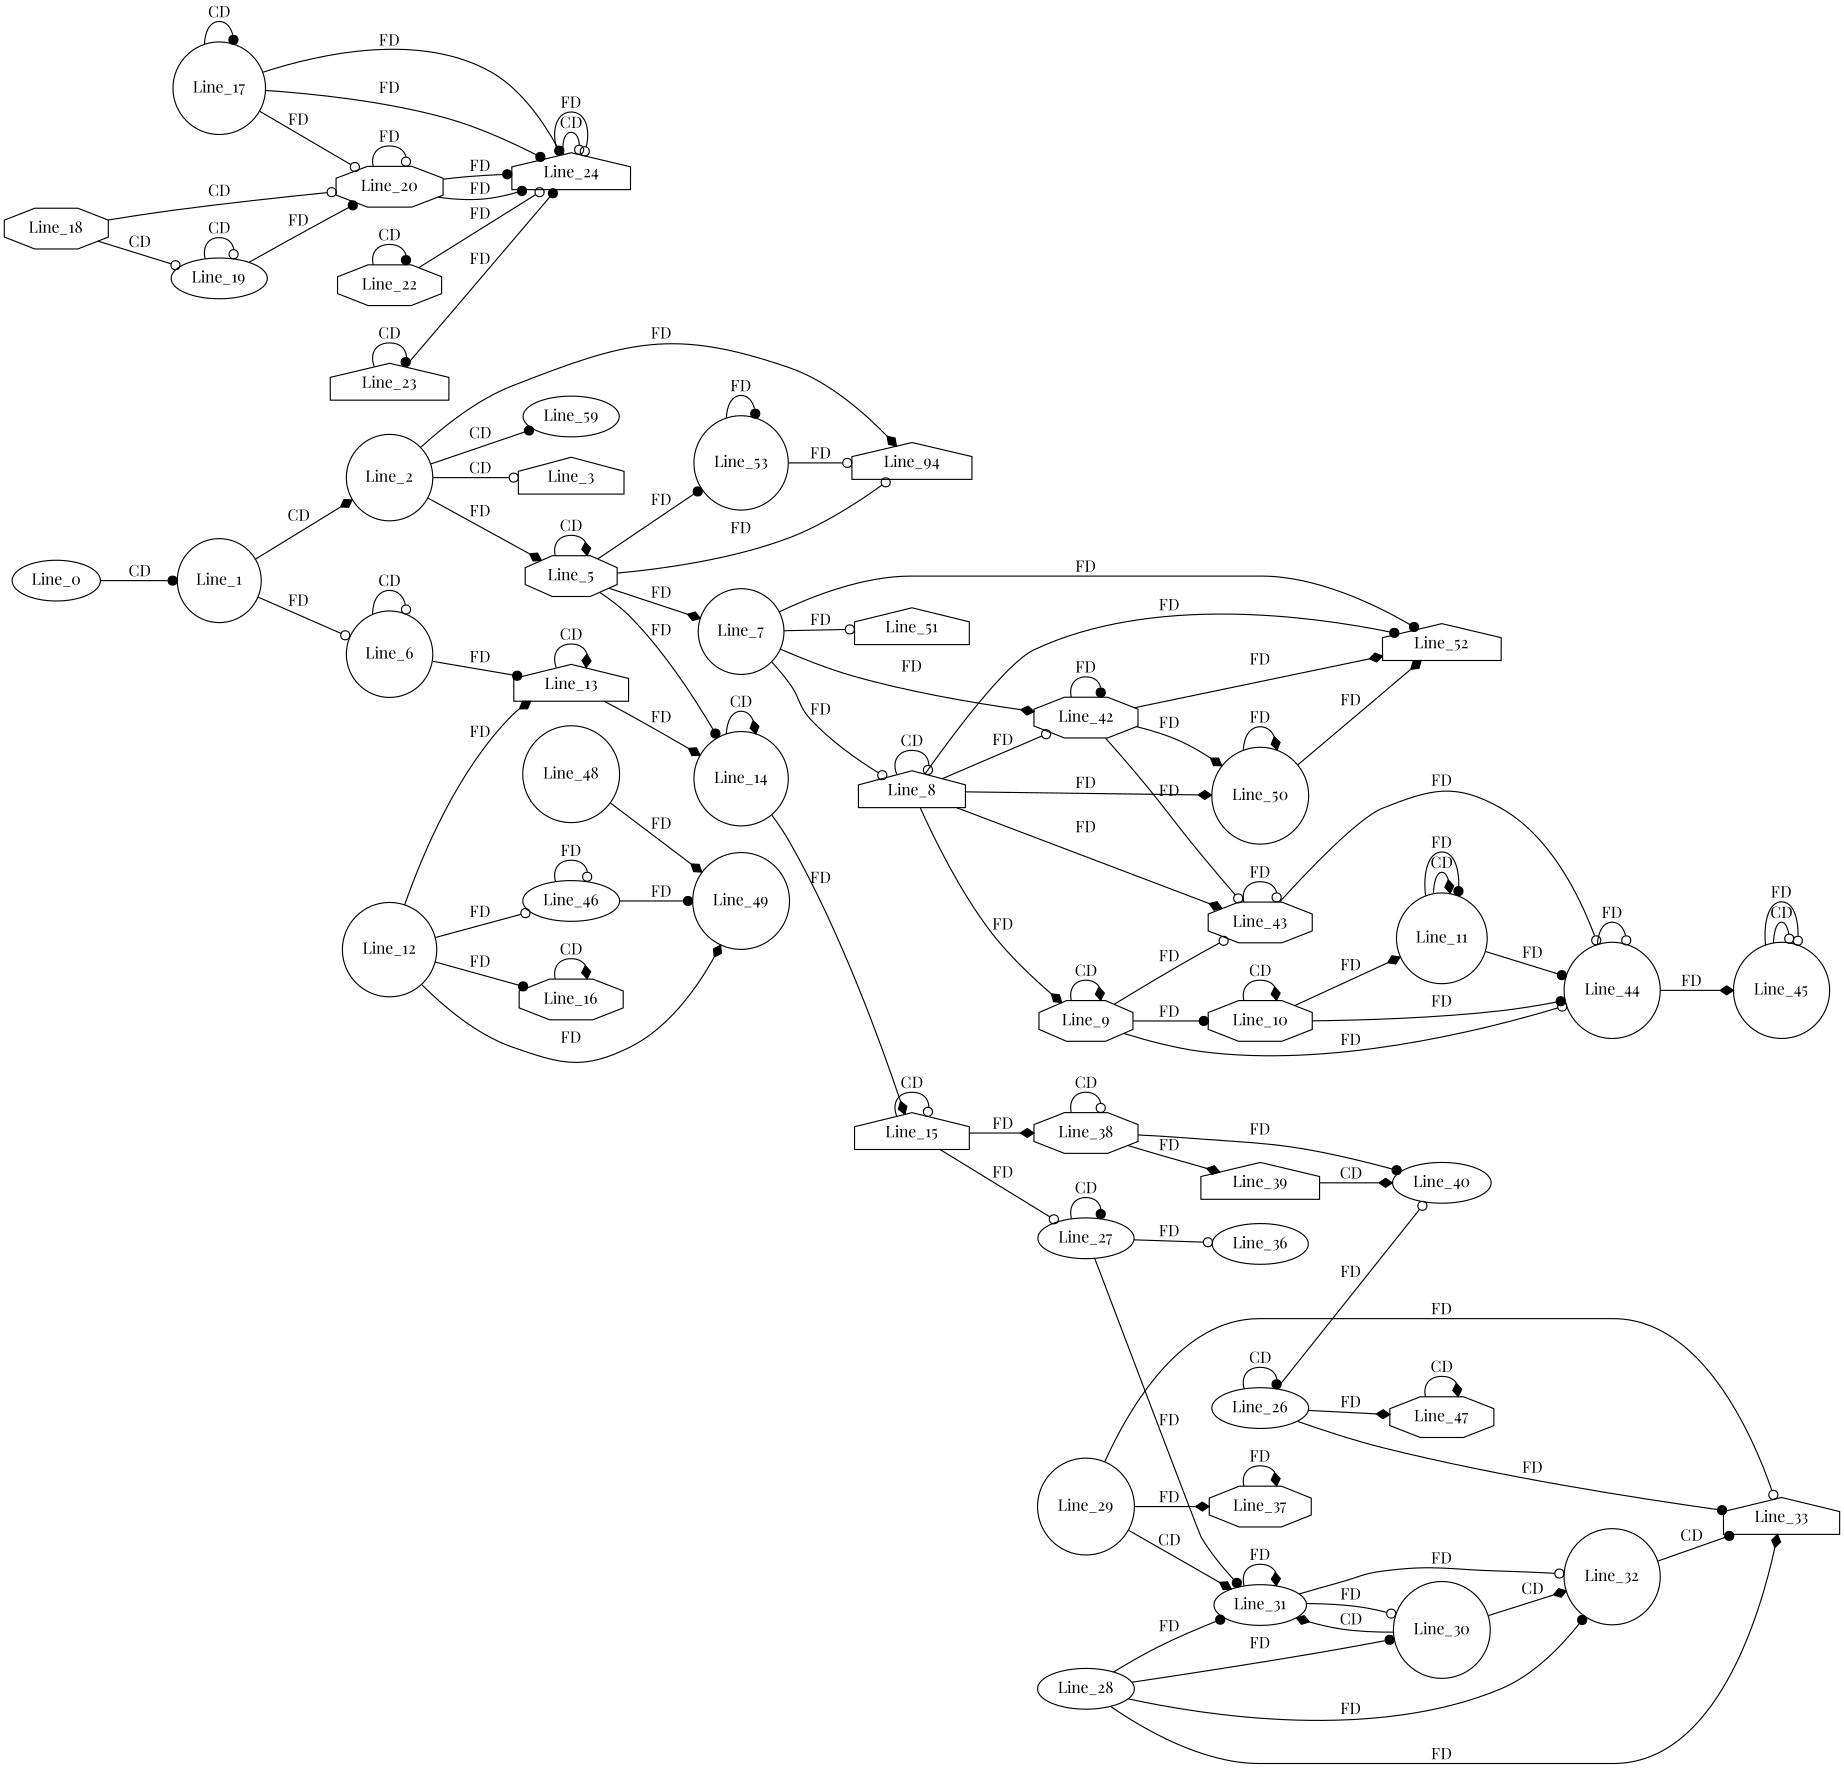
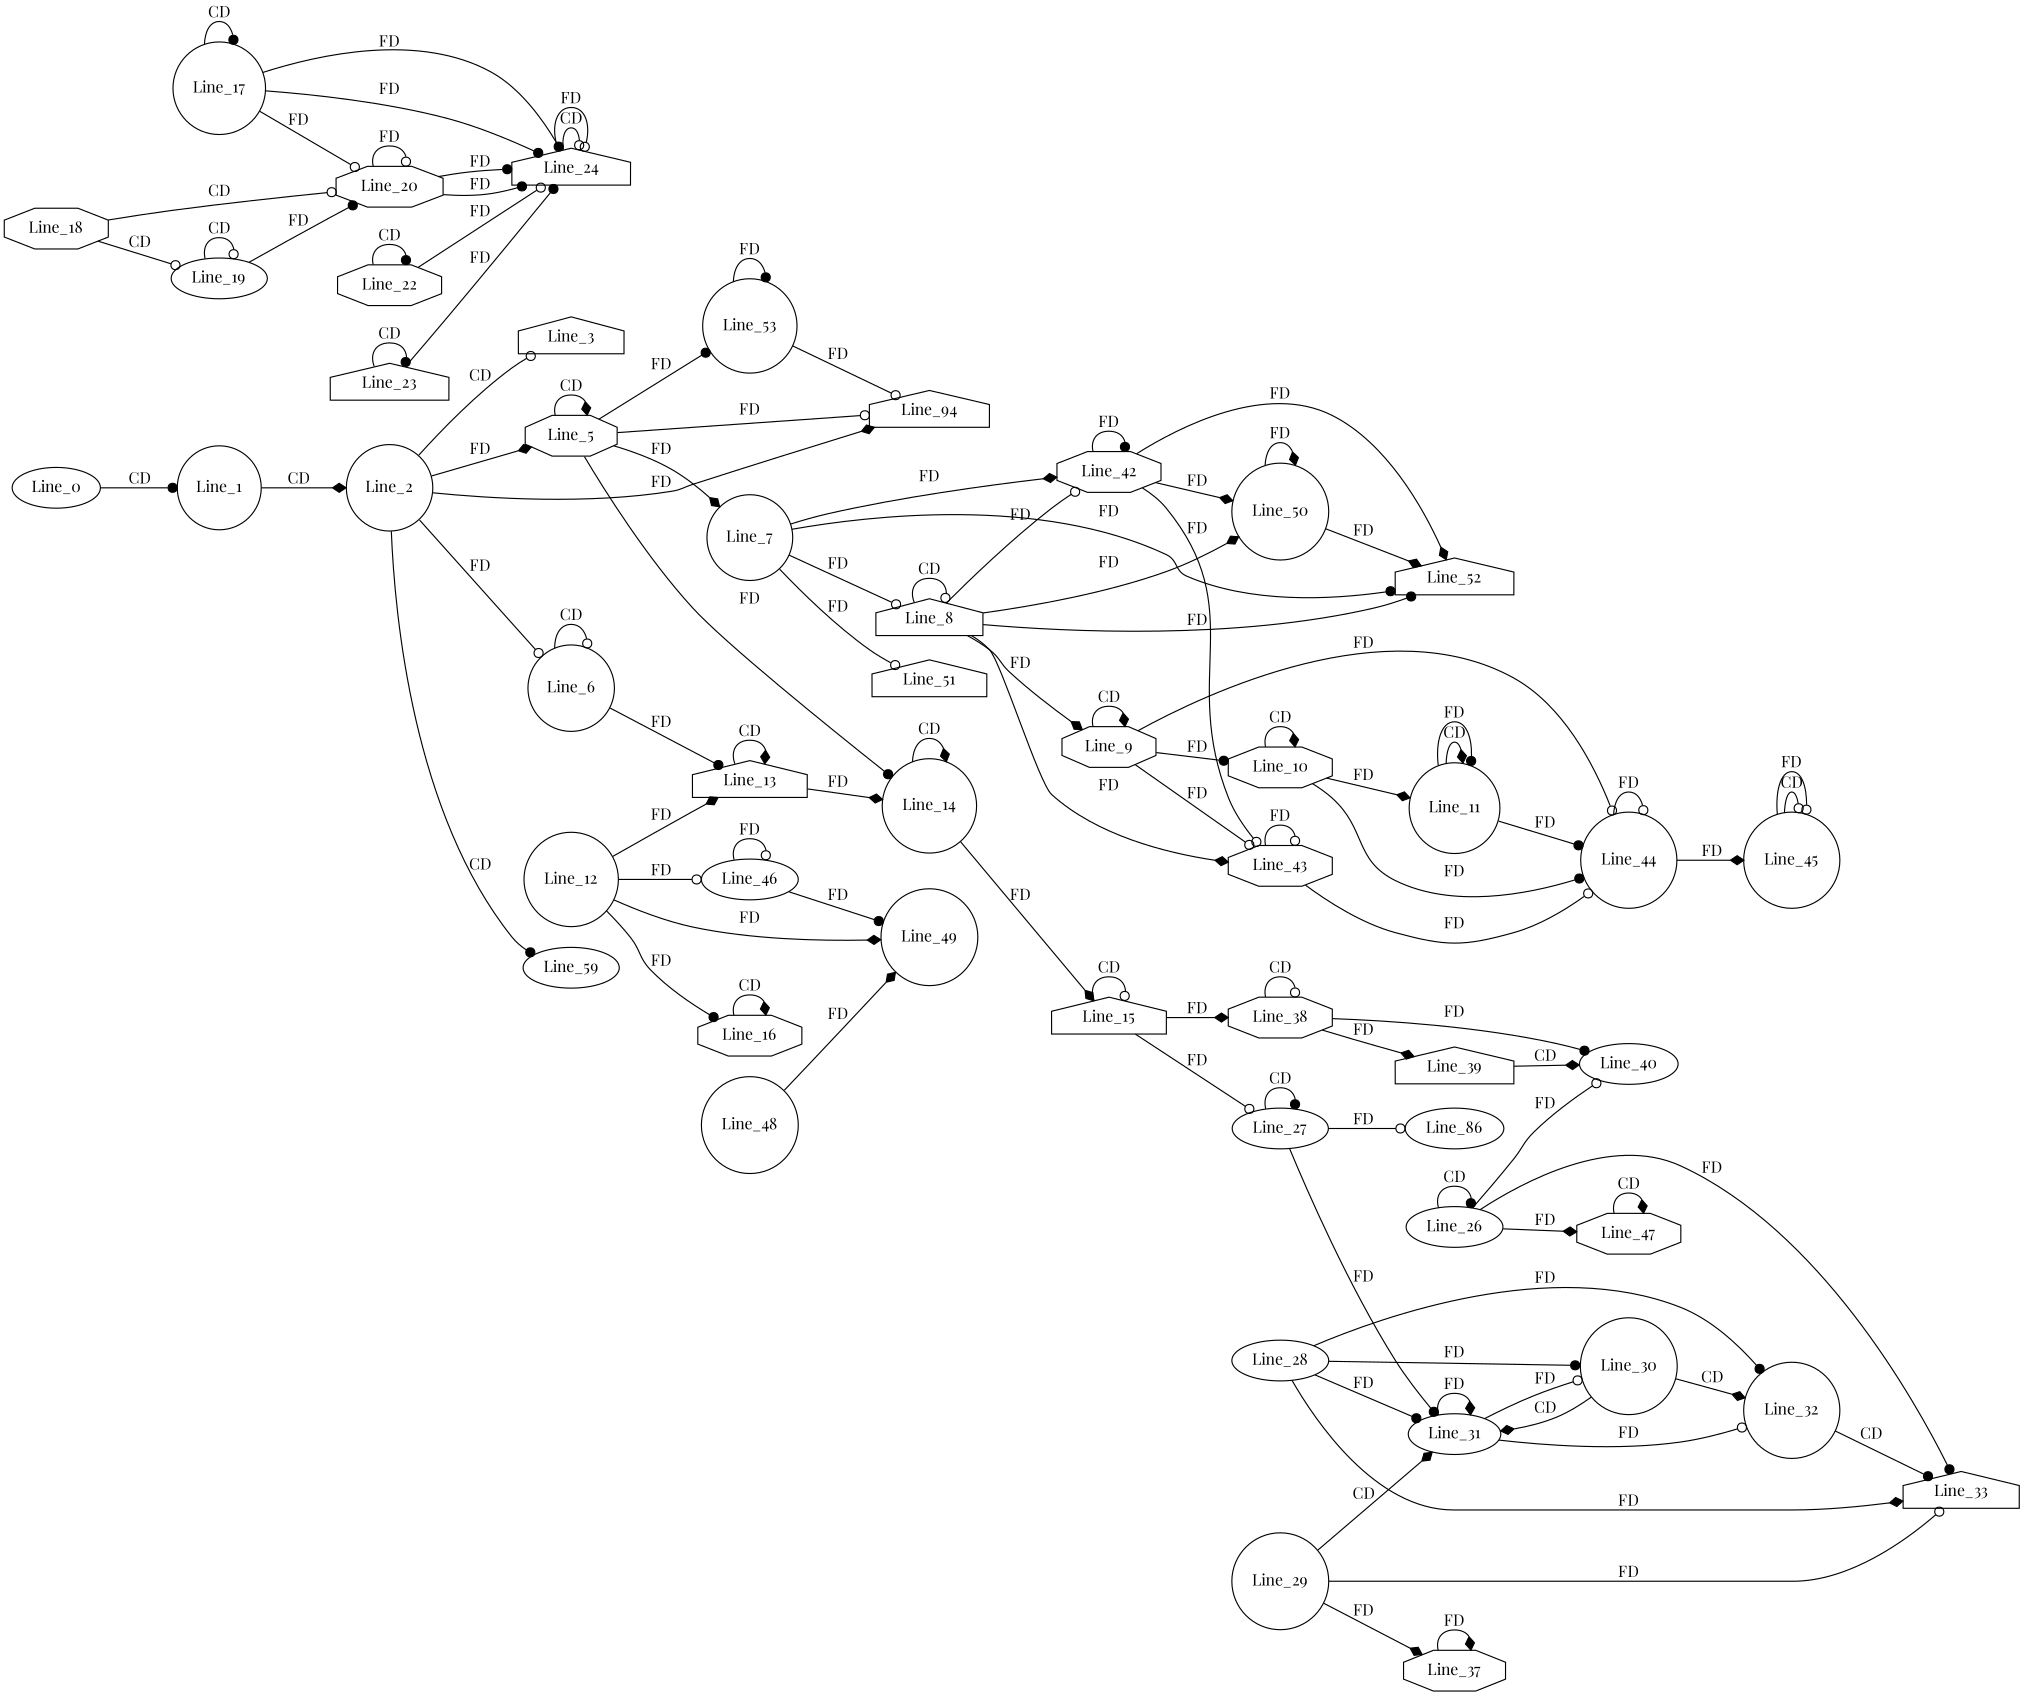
edge "Line_1" -> "Line_6": now "Line_2" -> "Line_6"
node "Line_36": label "Line_36" -> "Line_86"
